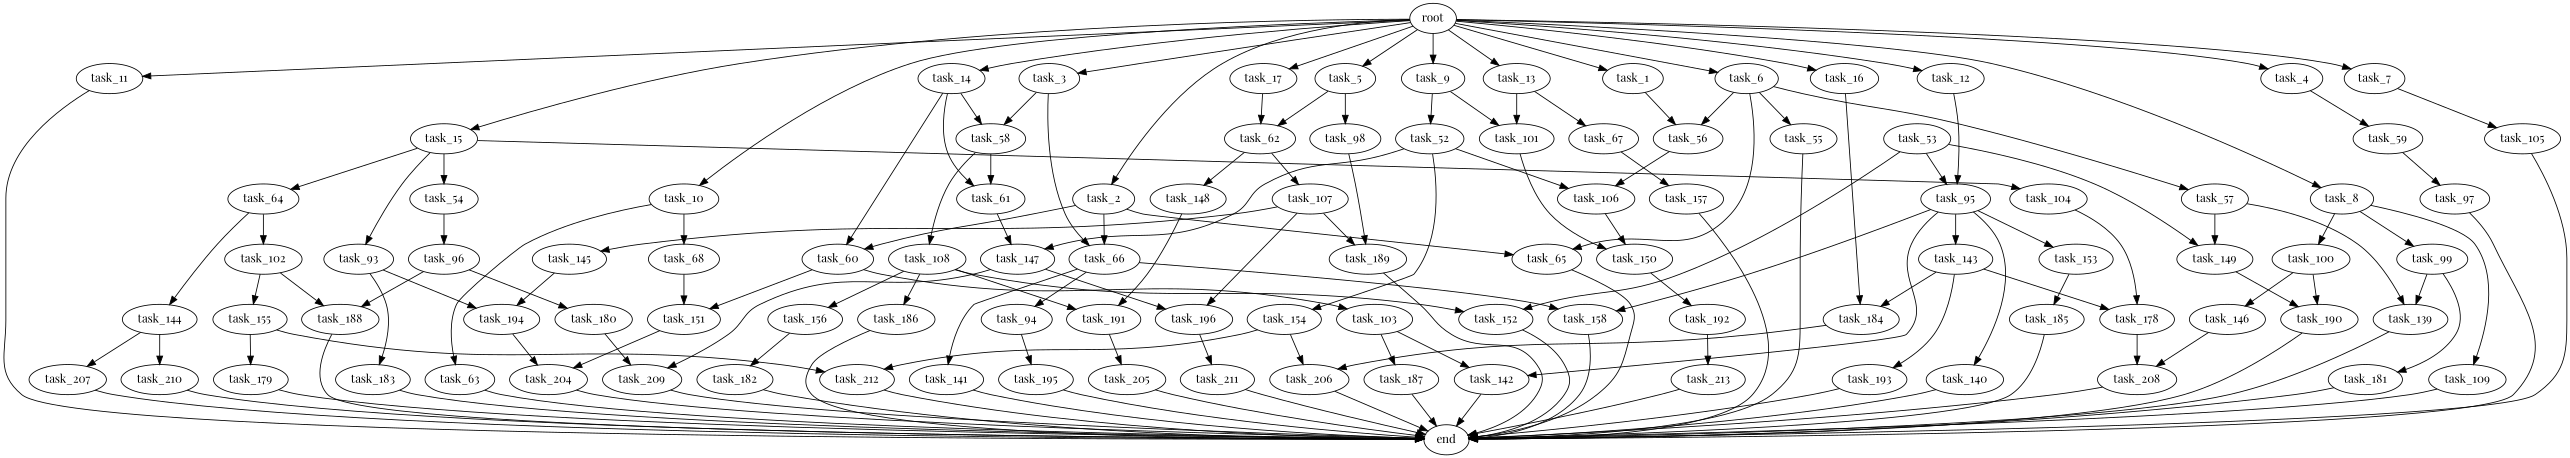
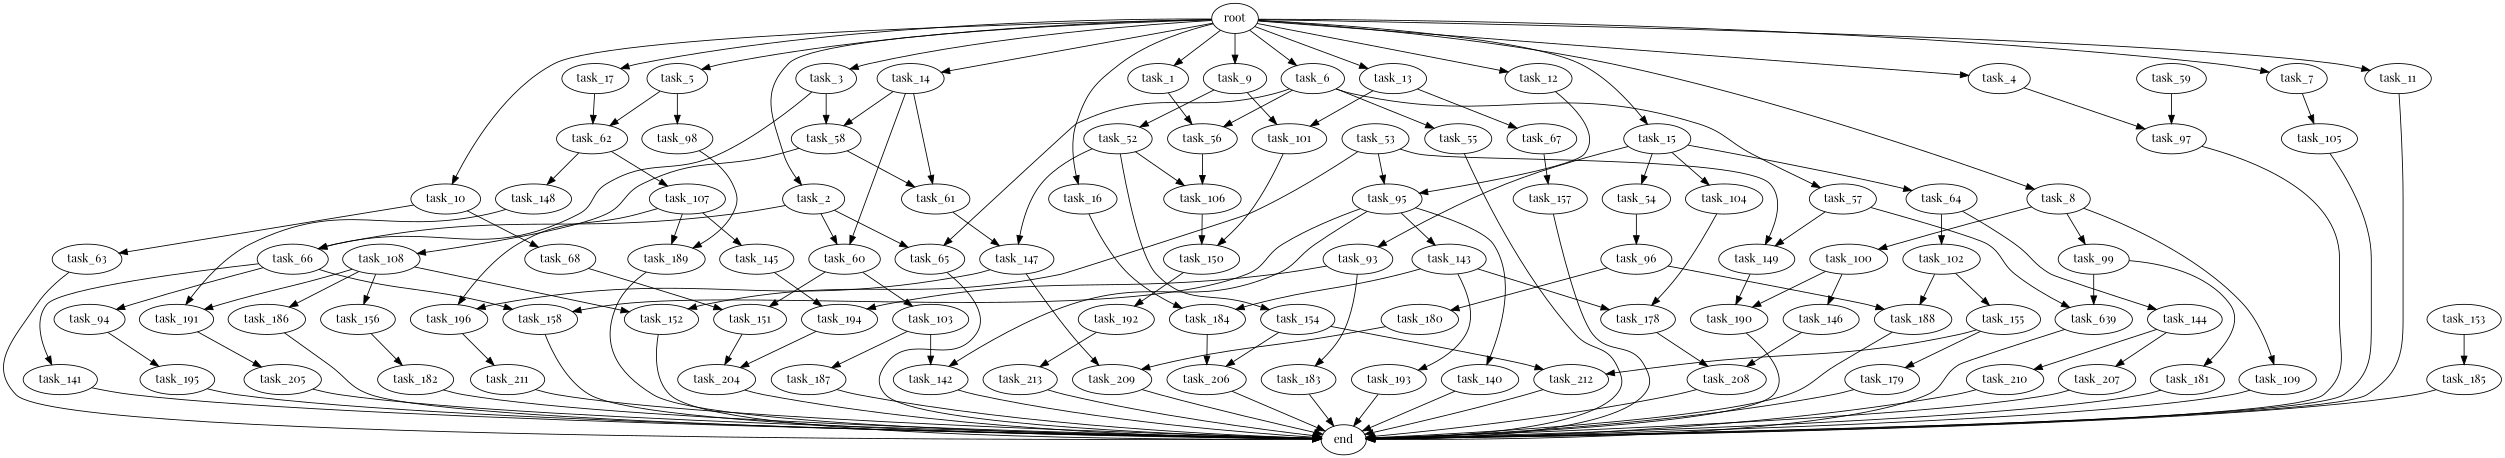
edge "task_4" -> "task_59": now "task_4" -> "task_97"
edge "task_95" -> "task_153": removed
node "task_139": label "task_139" -> "task_639"
